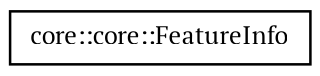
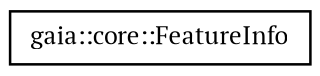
node "core::core::FeatureInfo": label "core::core::FeatureInfo" -> "gaia::core::FeatureInfo"
